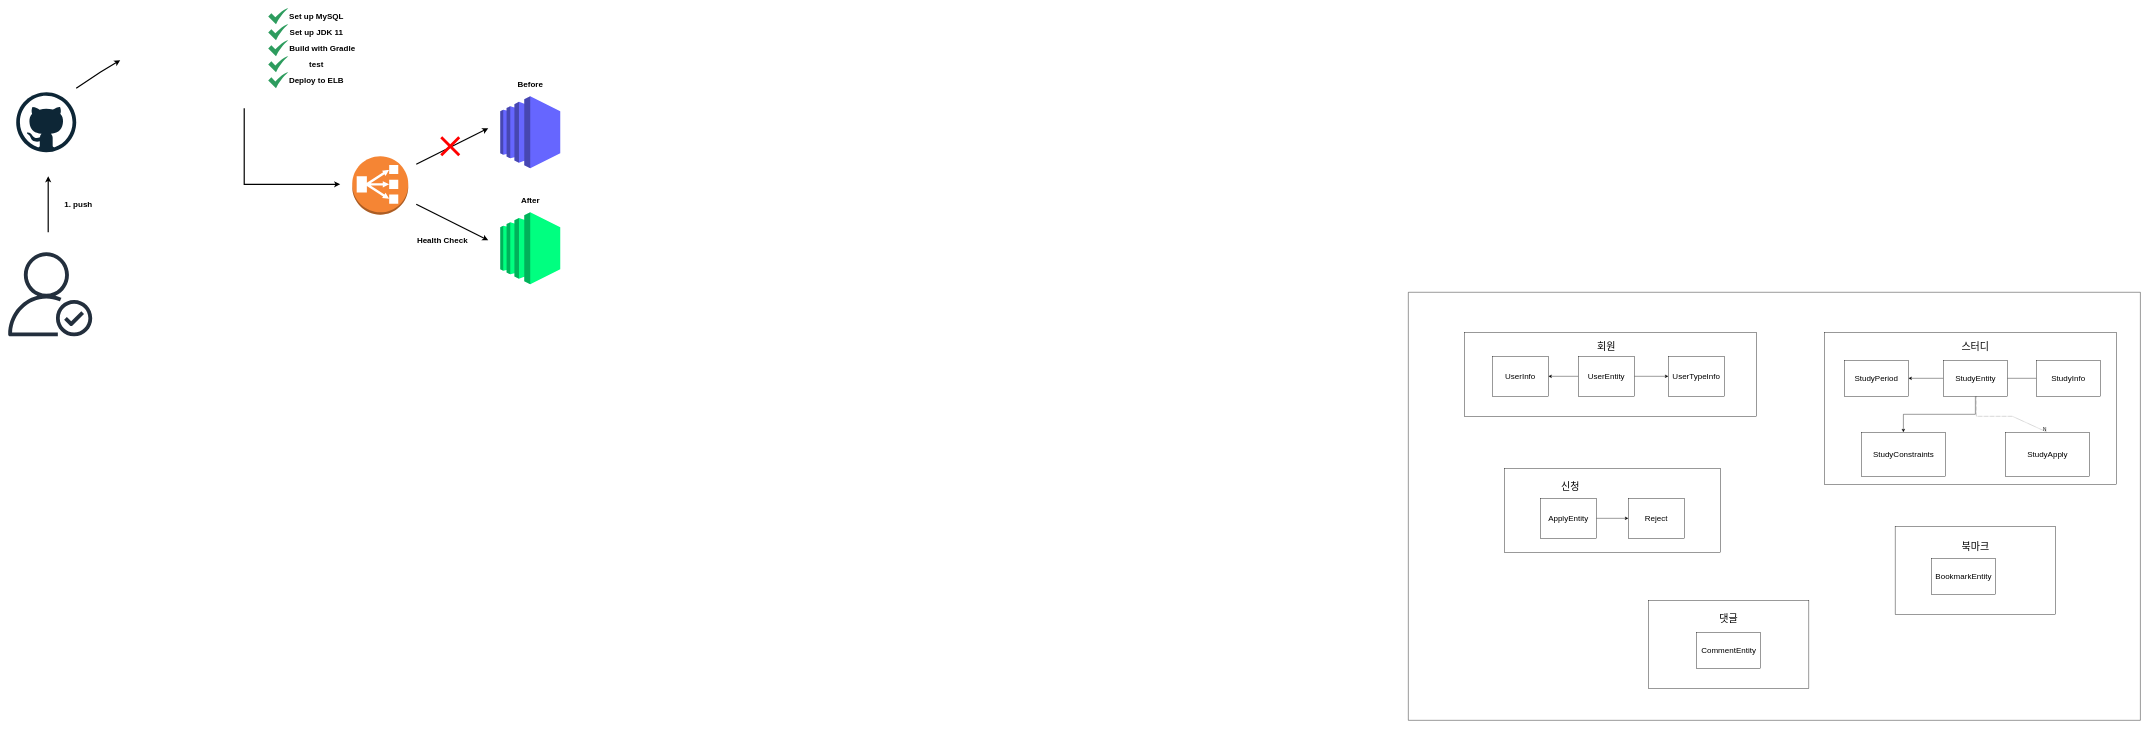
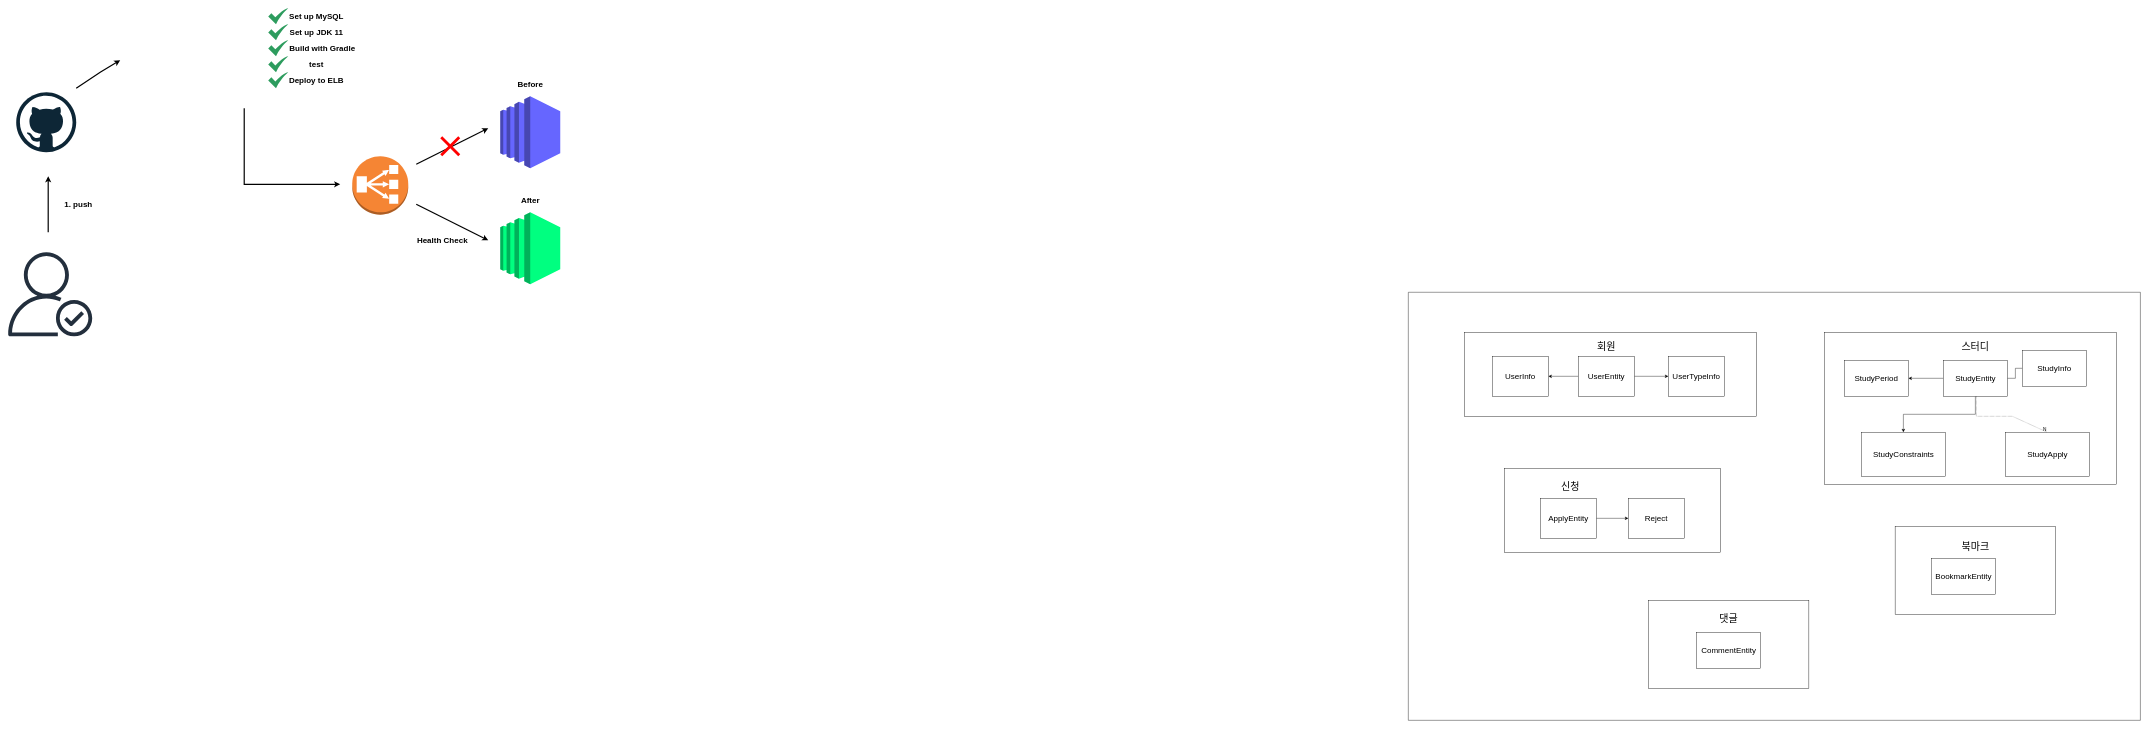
node "StudyInfo": moved (2068, 378) -> (2054, 368)
